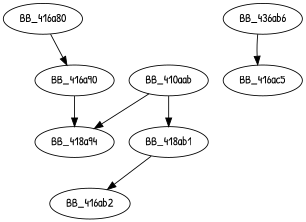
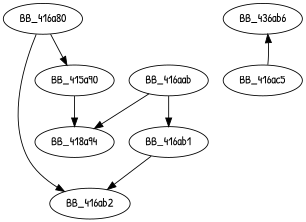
edge "BB_436ab6" -> "BB_416ac5": reversed
node "BB_416a90": label "BB_416a90" -> "BB_415a90"
node "BB_410aab": label "BB_410aab" -> "BB_416aab"
edge "BB_416a80" -> "BB_416ab2": added
node "BB_418ab1": label "BB_418ab1" -> "BB_416ab1"
